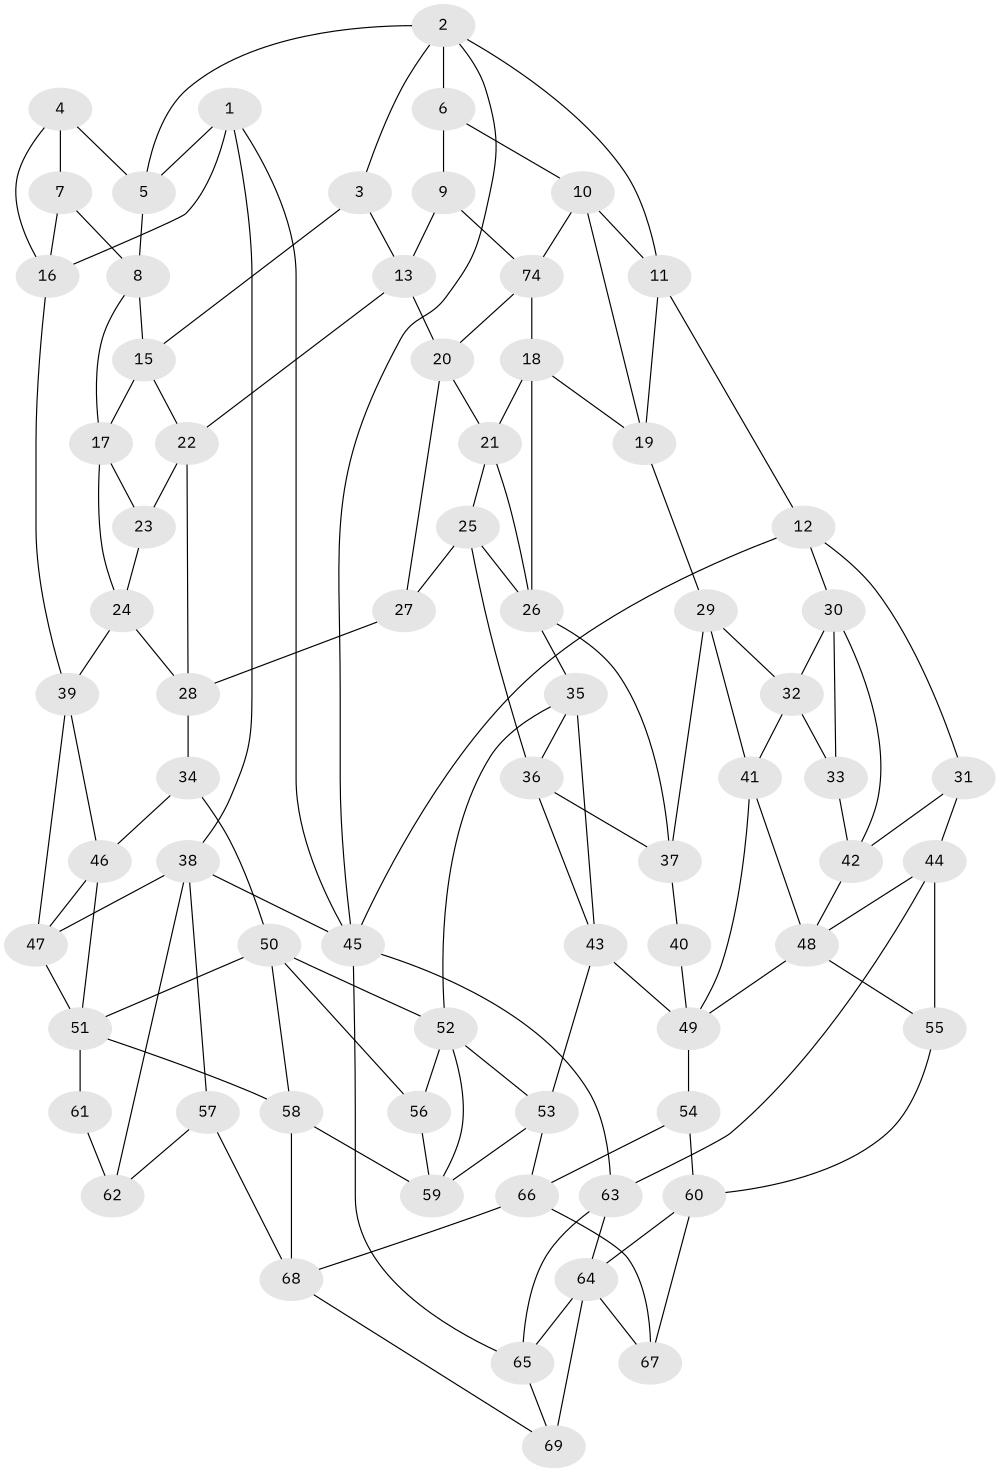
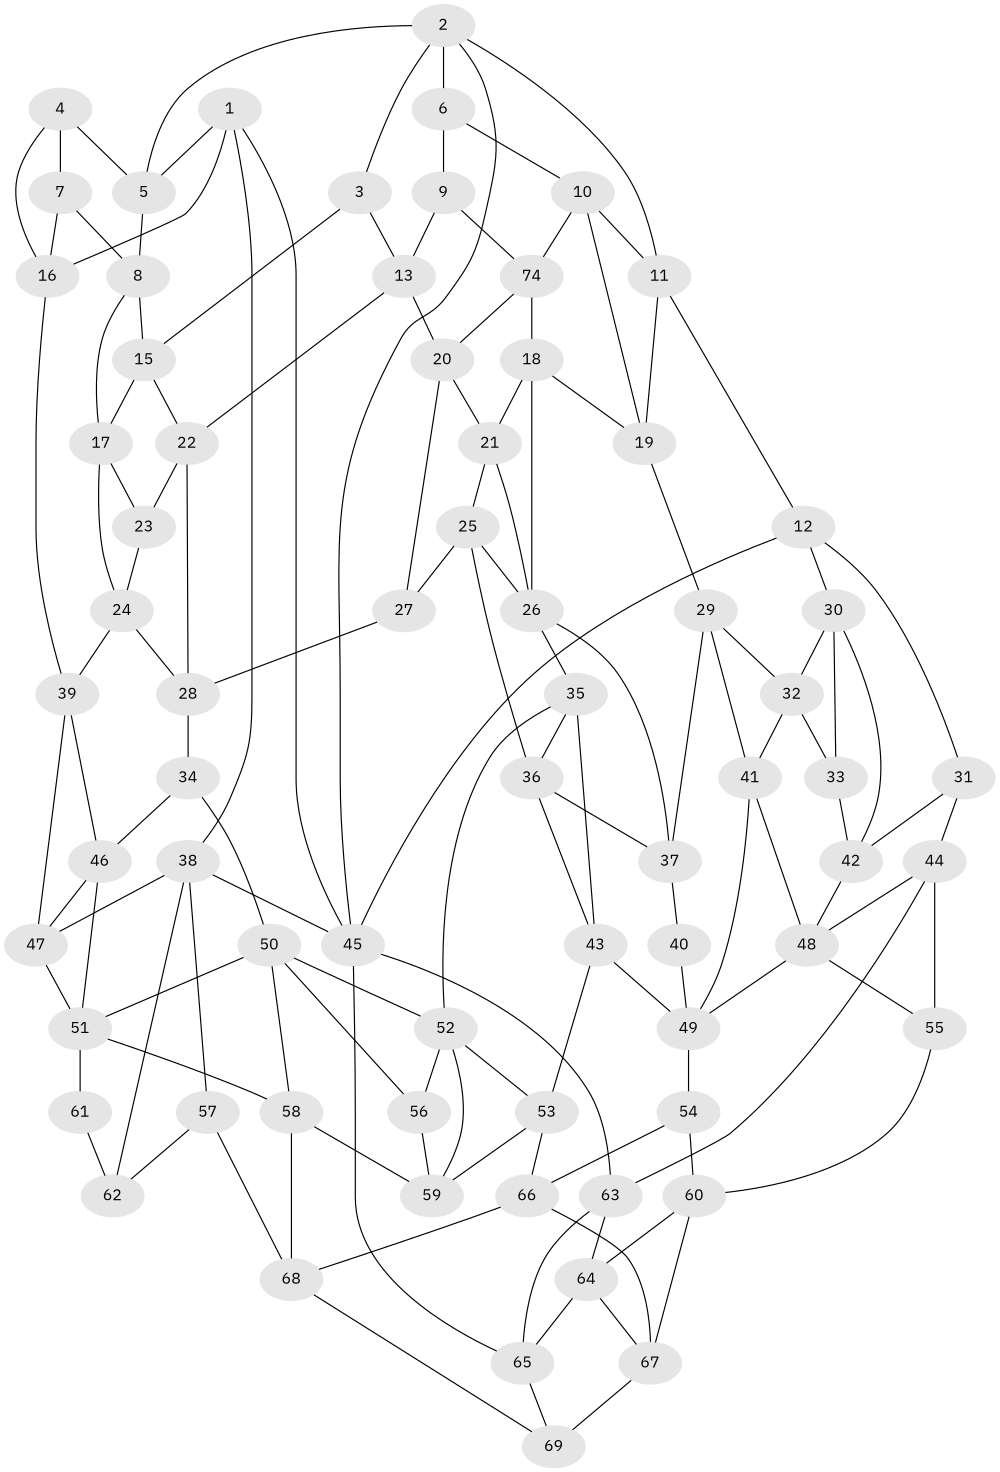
edge "64" -- "69": now "67" -- "69"
